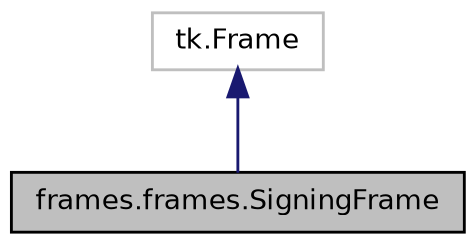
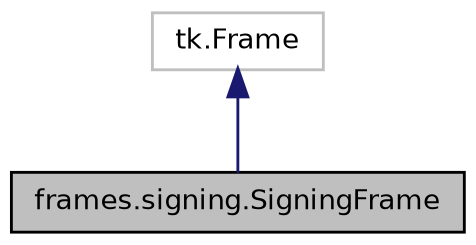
node "frames.frames.SigningFrame": label "frames.frames.SigningFrame" -> "frames.signing.SigningFrame"
